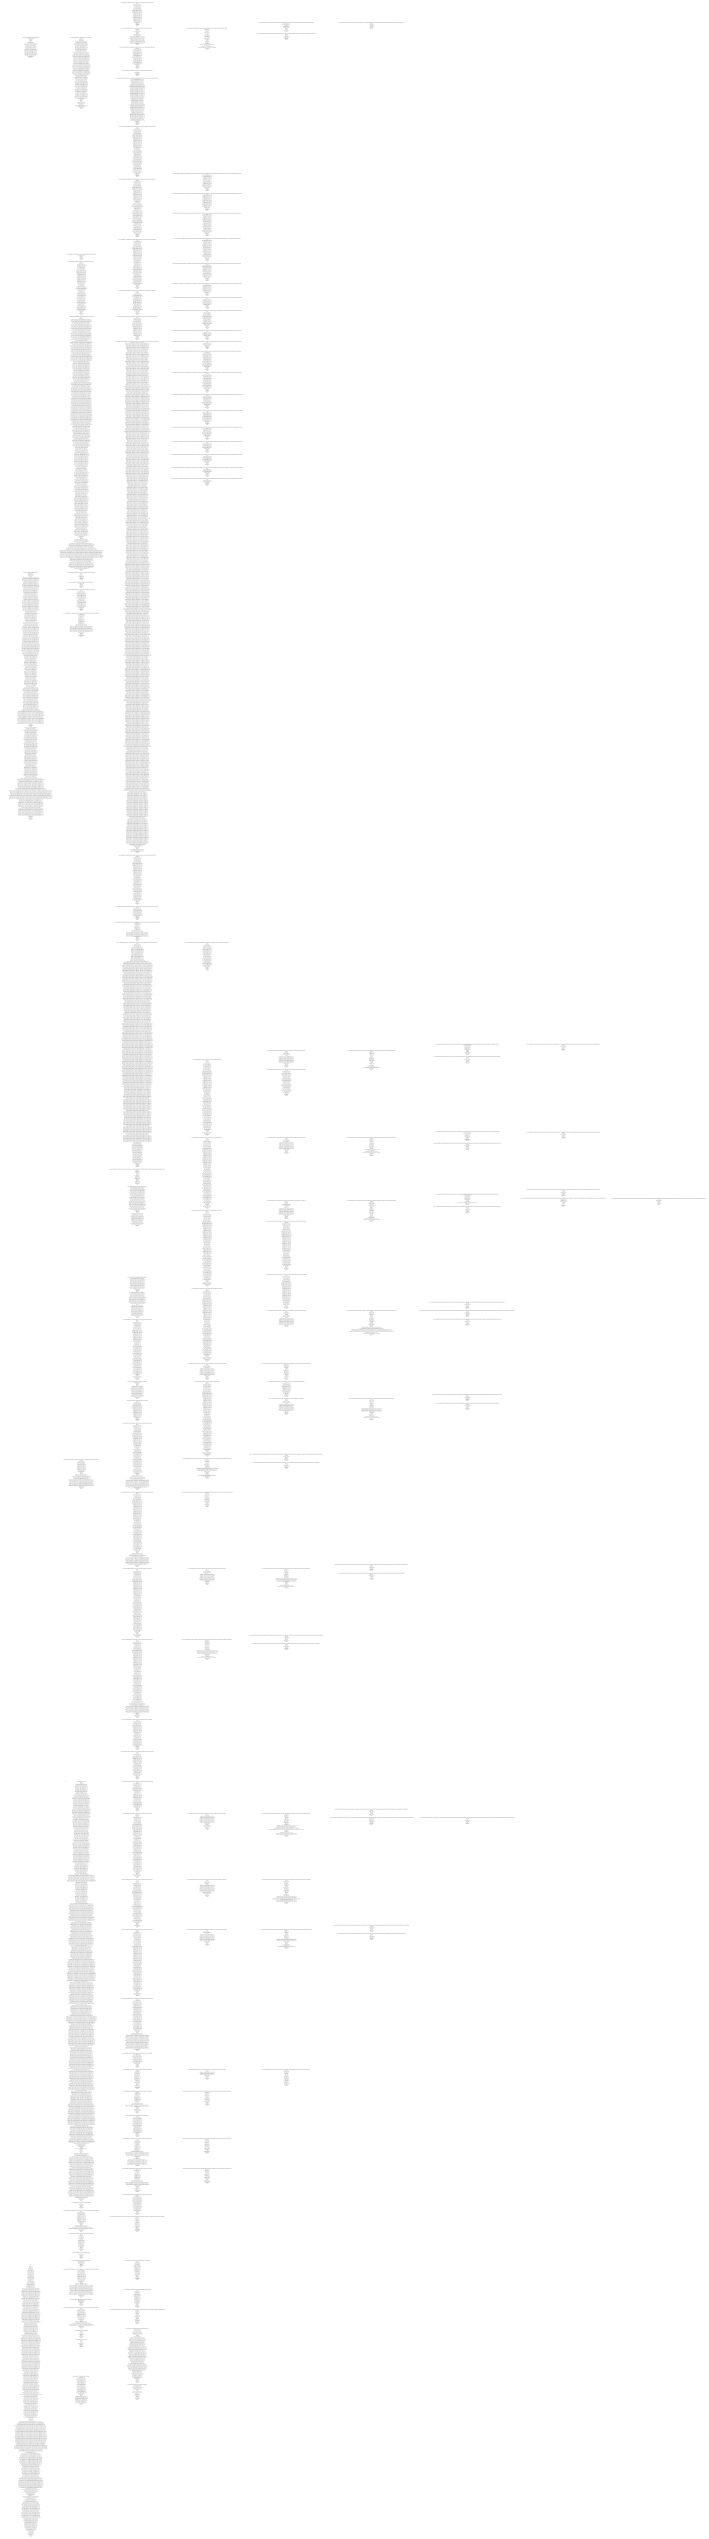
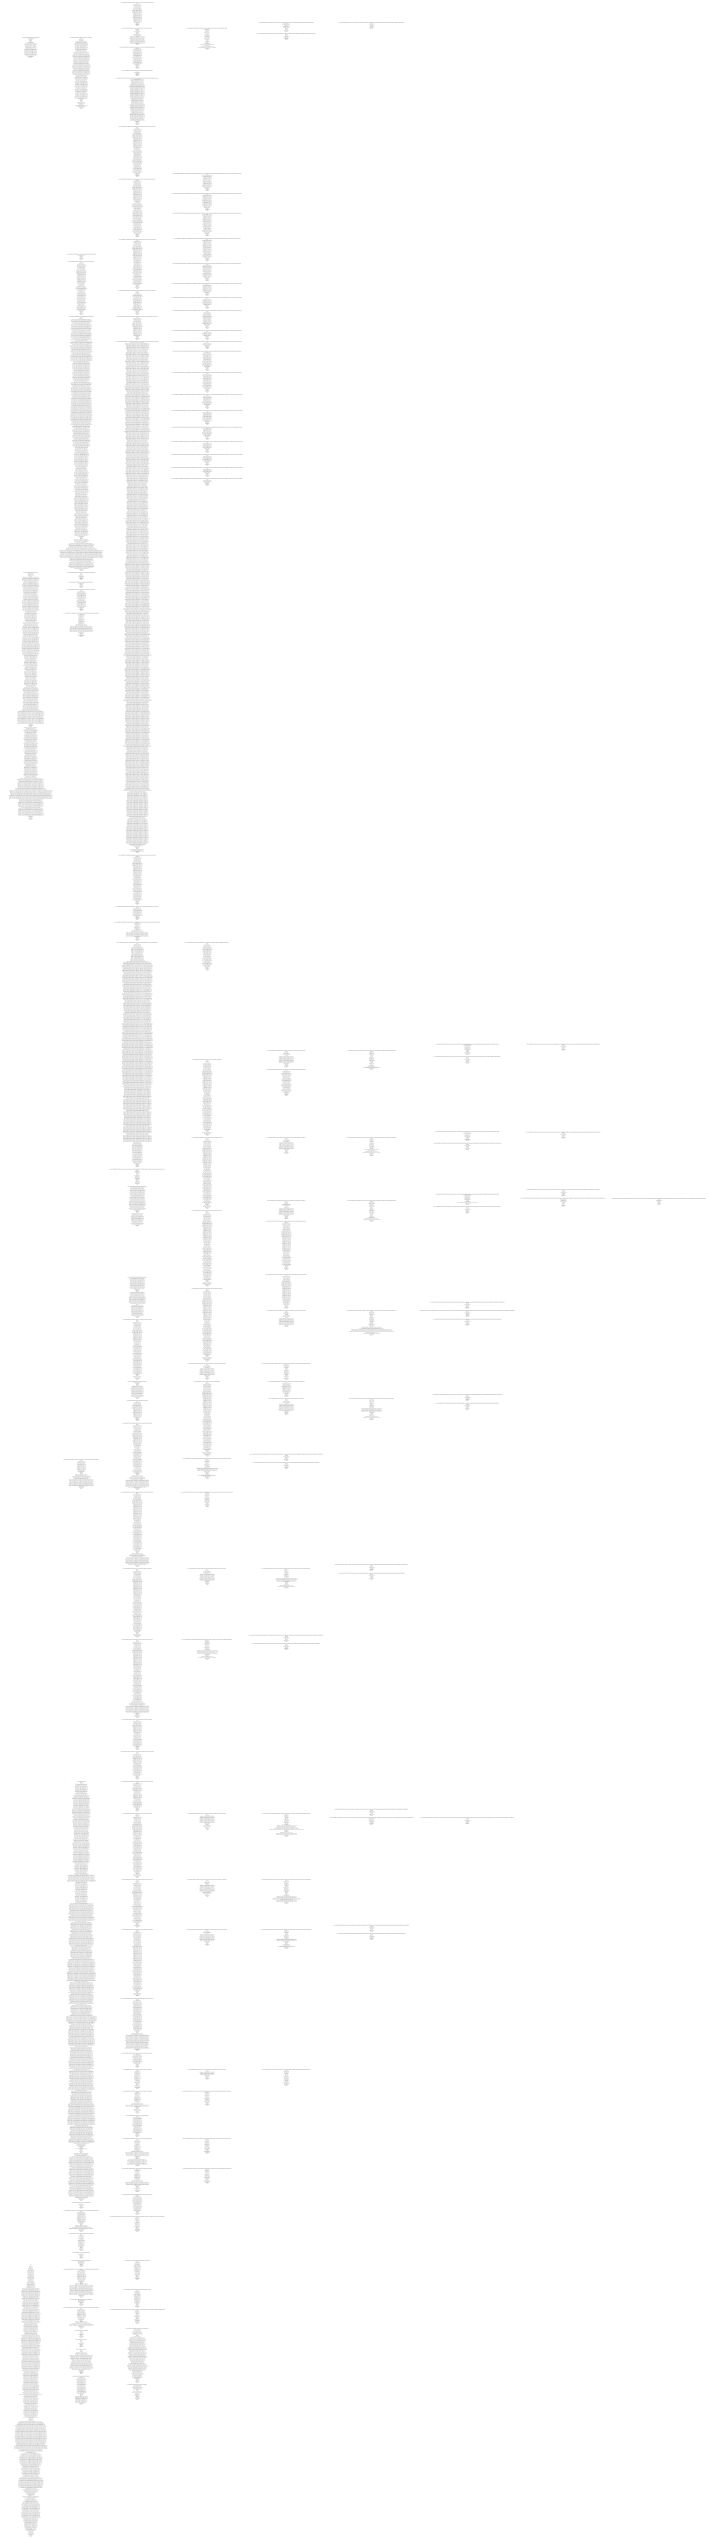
node "root.record.FacilityList.InactiveFacility": added
